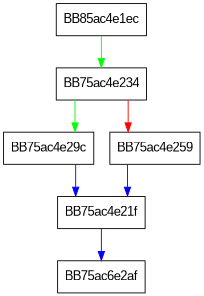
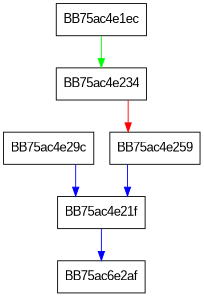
node "BB85ac4e1ec": label "BB85ac4e1ec" -> "BB75ac4e1ec"
edge "BB75ac4e234" -> "BB75ac4e29c": removed
